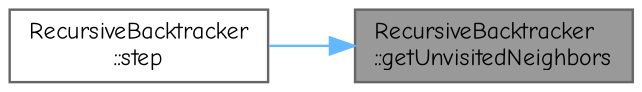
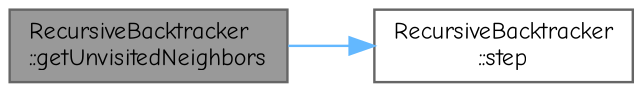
edge "RecursiveBacktracker ::step" -> "RecursiveBacktracker ::getUnvisitedNeighbors": reversed
